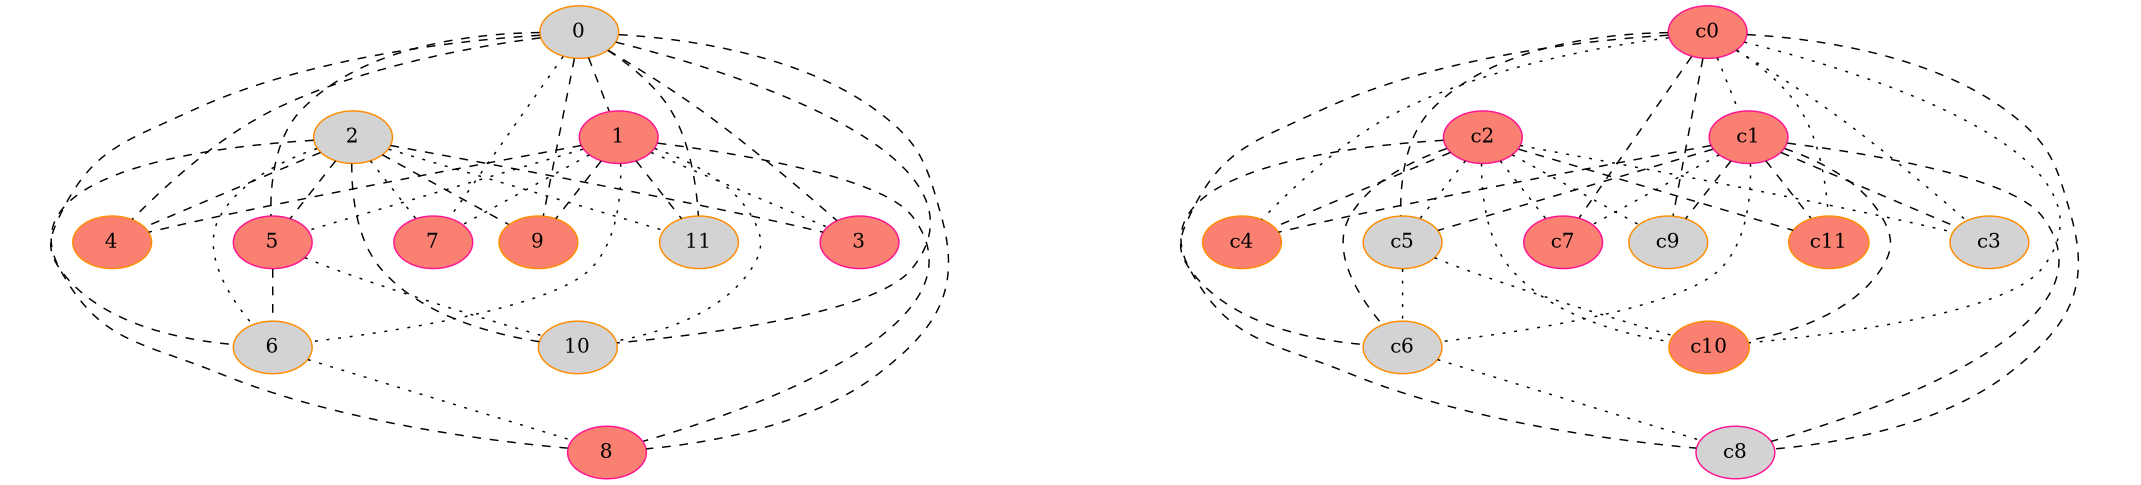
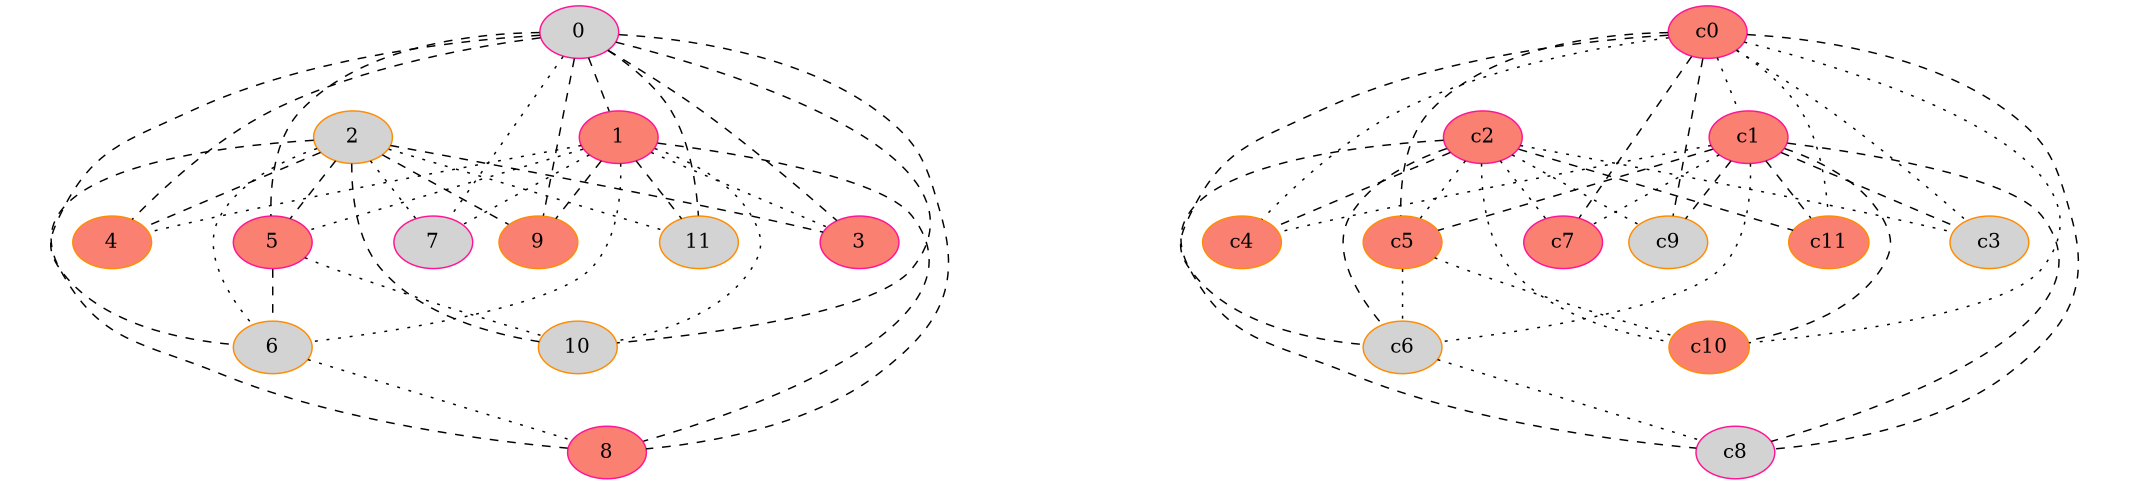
node "0": color darkorange -> deeppink
edge "1" -- "4": style dashed -> dotted
edge "c1" -- "c4": style dashed -> dotted
node "7": fillcolor salmon -> lightgrey
node "c5": fillcolor lightgrey -> salmon
